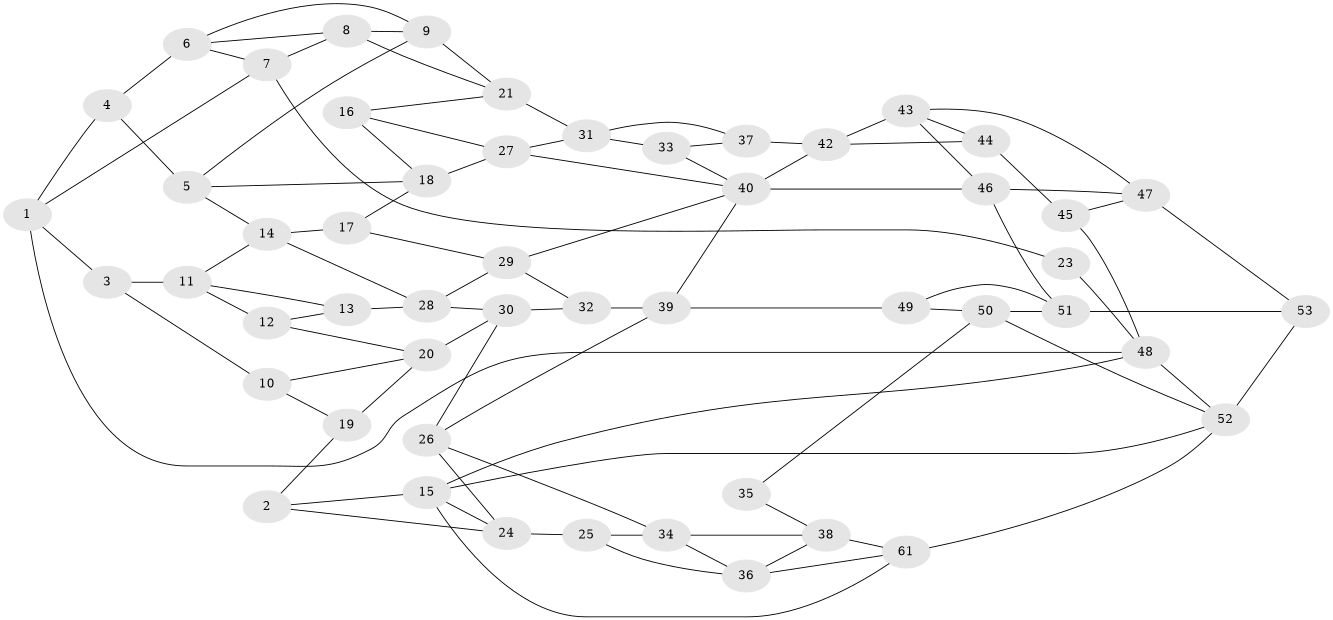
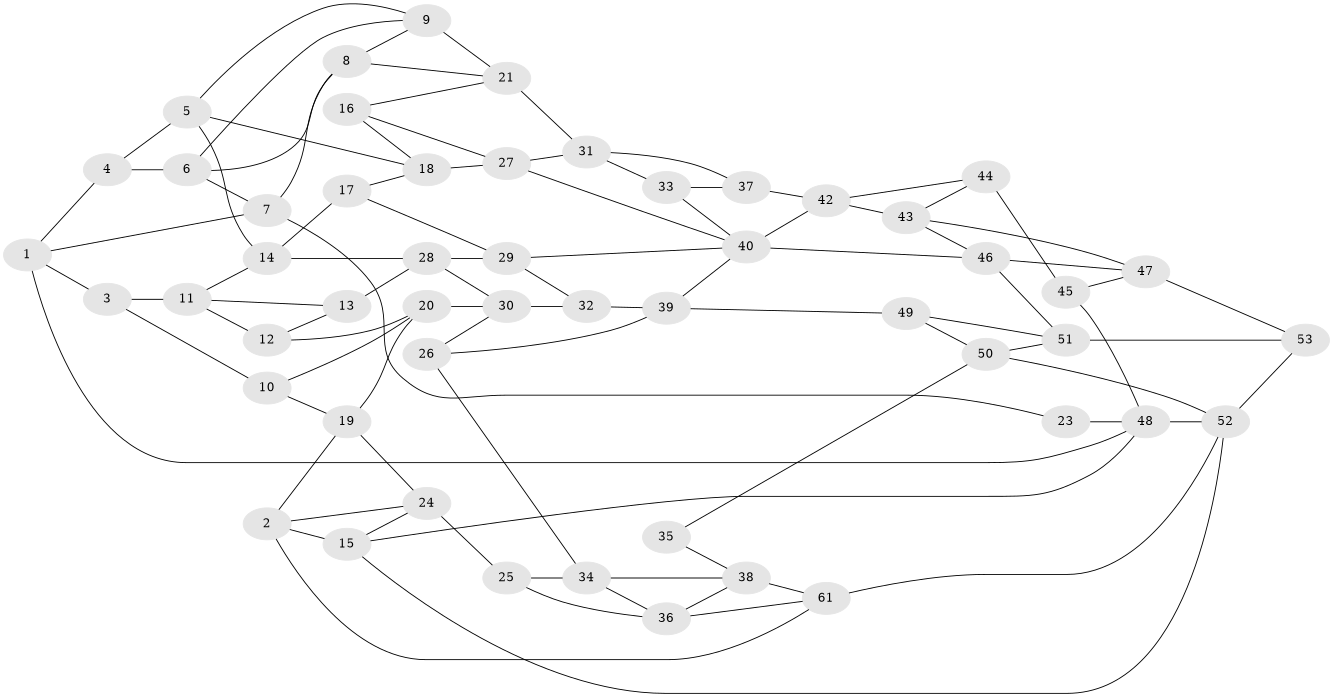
edge "26" -- "24": now "19" -- "24"
edge "15" -- "61": now "2" -- "61"
